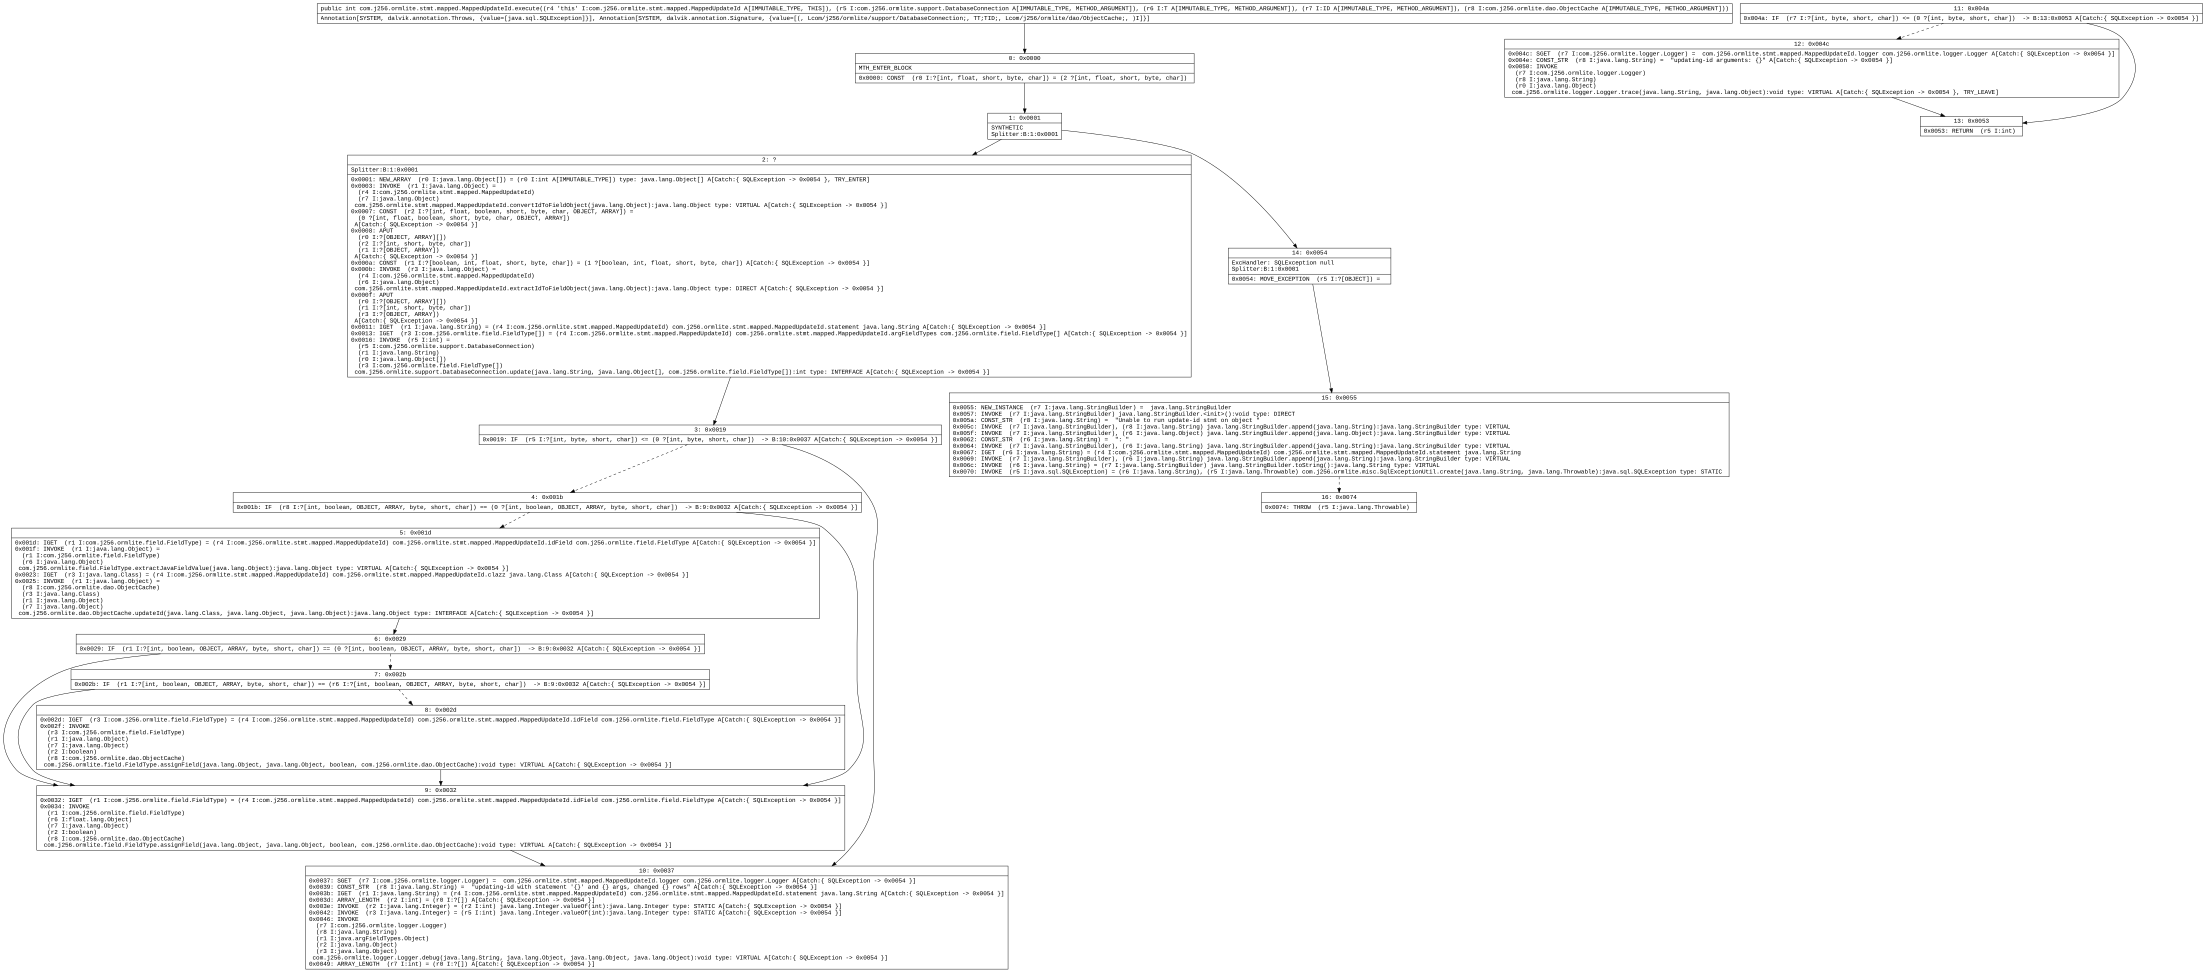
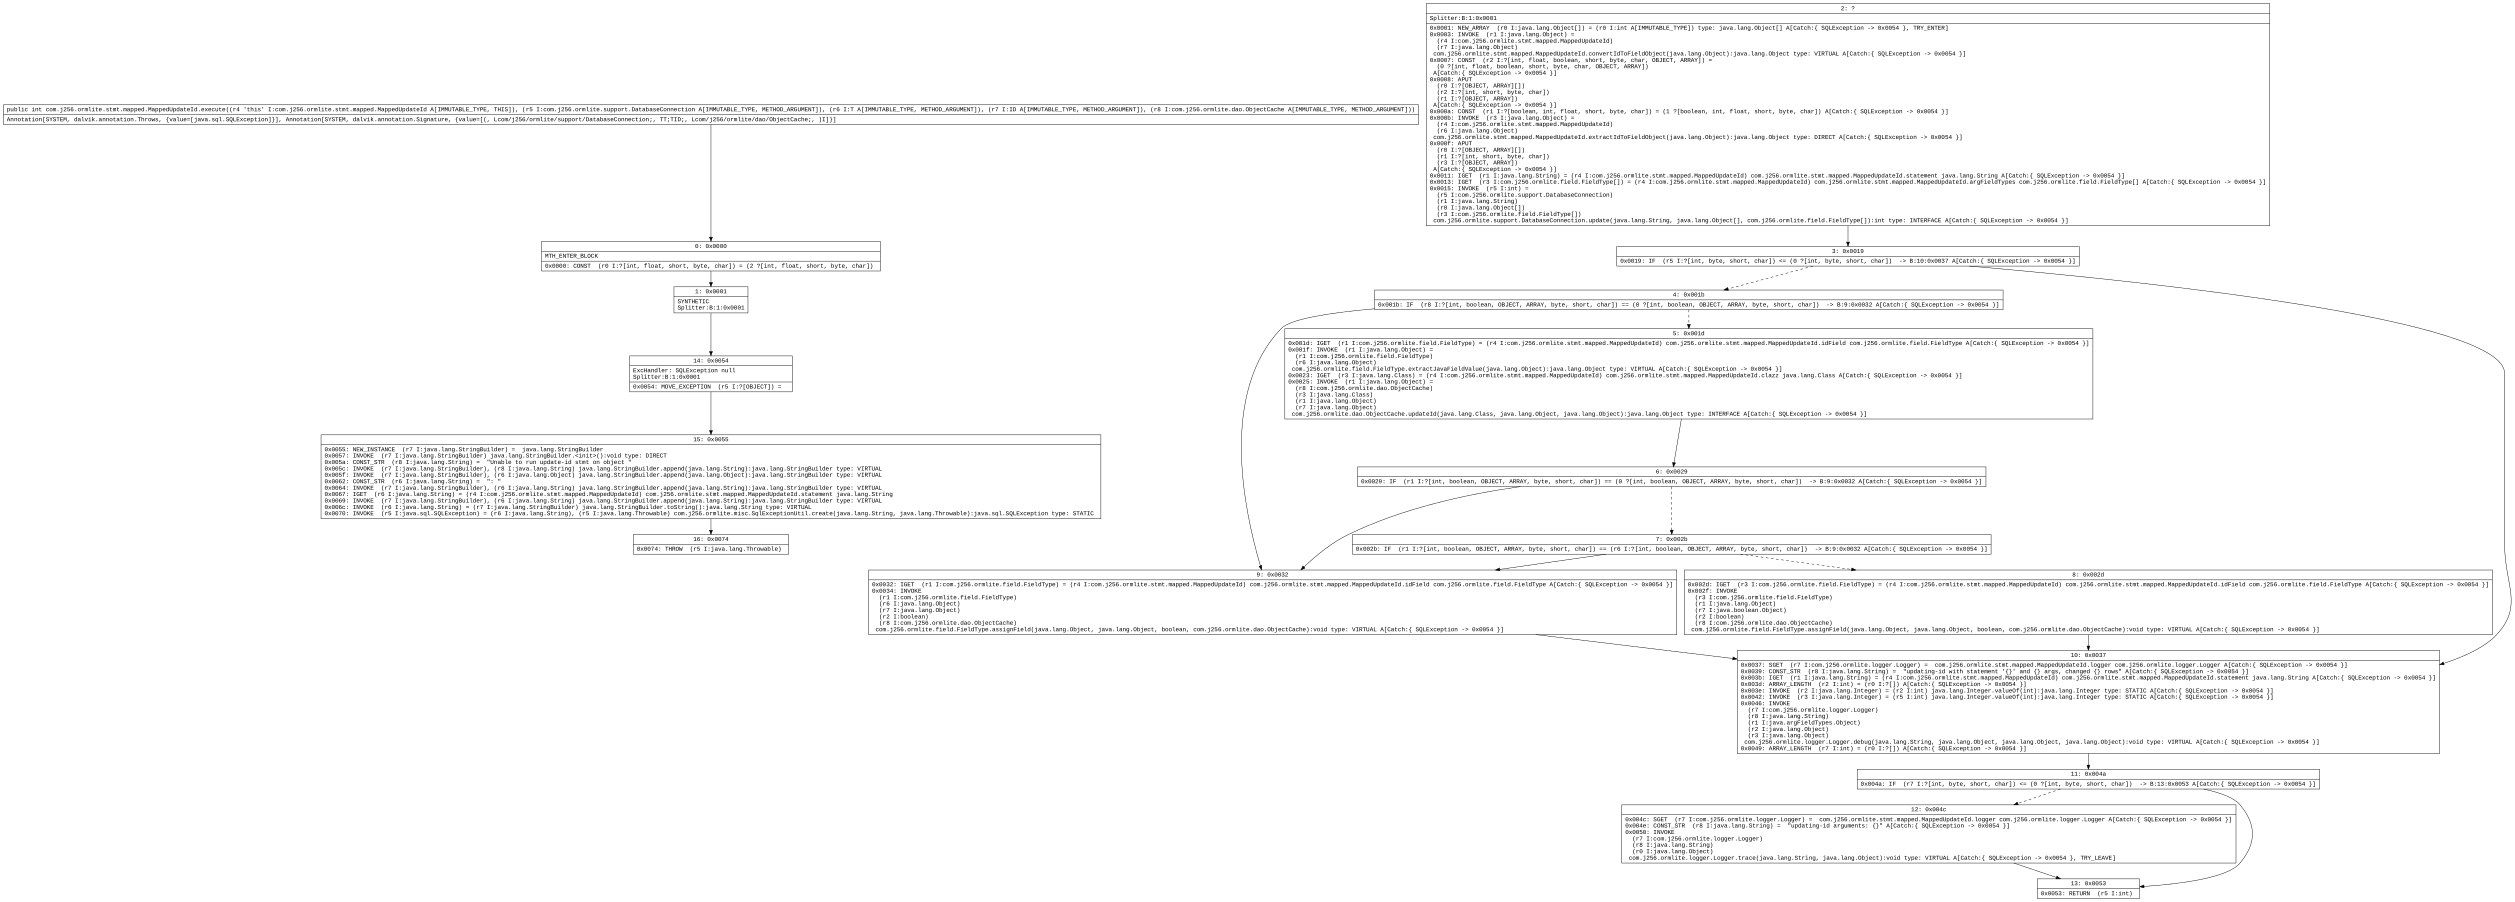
edge "1: 0x0001" -> "2: ?": removed
node "2: ?": text "0x0016: INVOKE  (r5 I:int) =" -> "0x0015: INVOKE  (r5 I:int) ="
edge "15: 0x0055" -> "16: 0x0074": style dashed -> solid
node "8: 0x002d": text "(r7 I:java.lang.Object)" -> "(r7 I:java.boolean.Object)"
edge "10: 0x0037" -> "11: 0x004a": added
edge "8: 0x002d" -> "9: 0x0032": now "8: 0x002d" -> "10: 0x0037"
node "9: 0x0032": text "(r6 I:float.lang.Object)" -> "(r6 I:java.lang.Object)"
